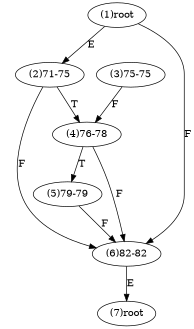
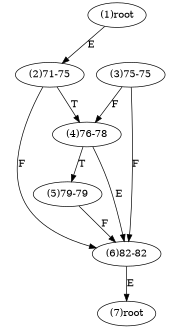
edge "(1)root" -> "(6)82-82": now "(3)75-75" -> "(6)82-82"
edge "(4)76-78" -> "(6)82-82": label "F" -> "E"
